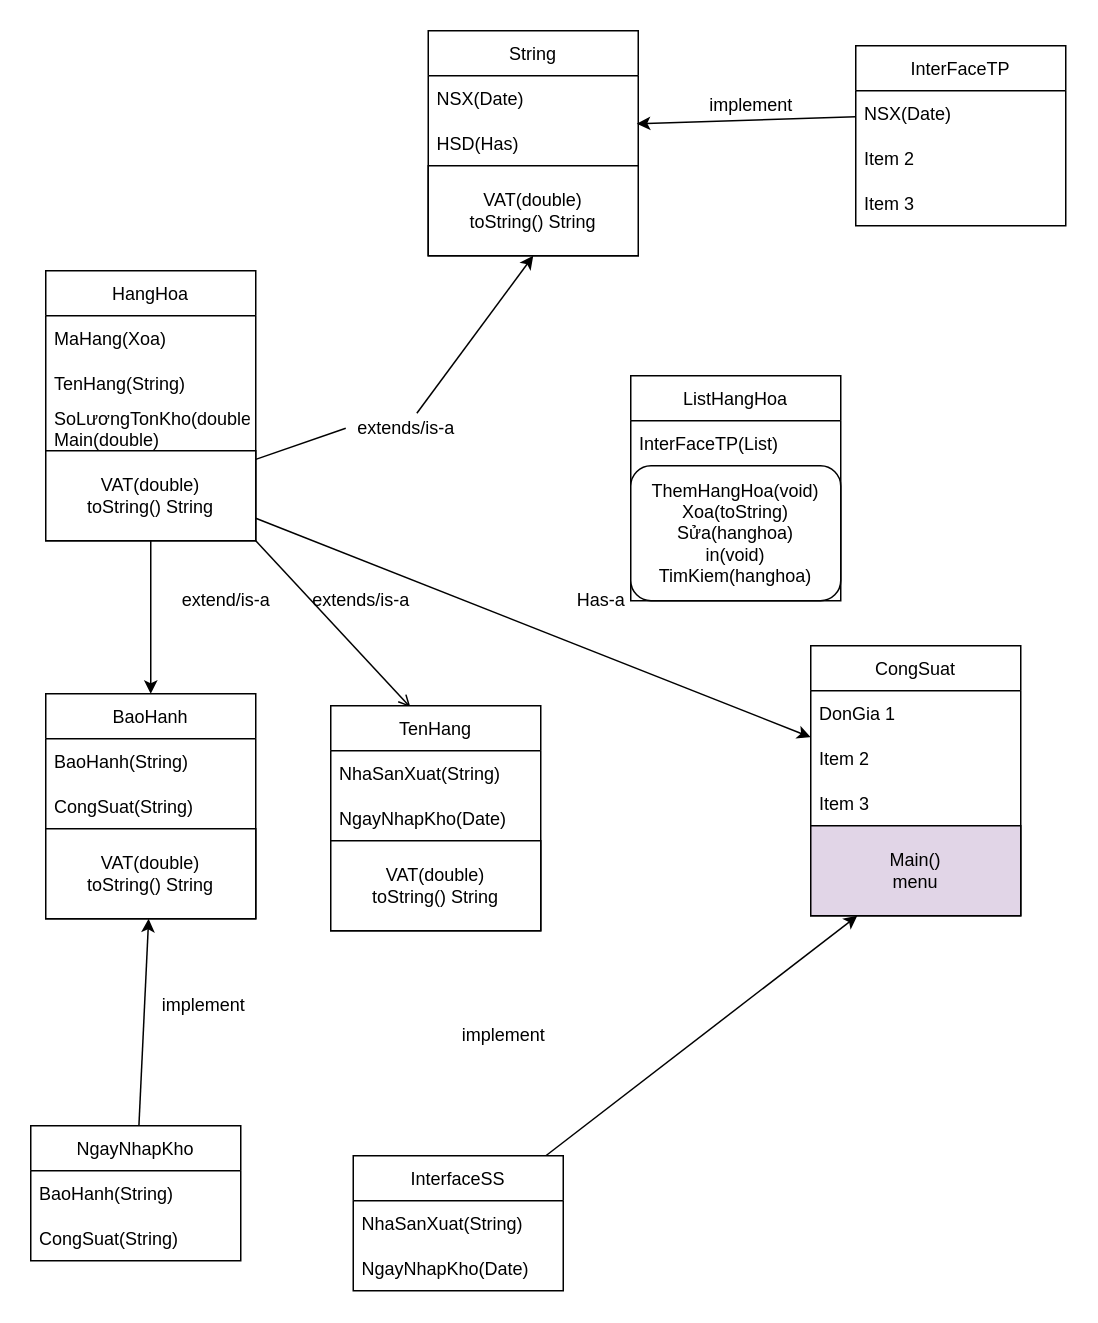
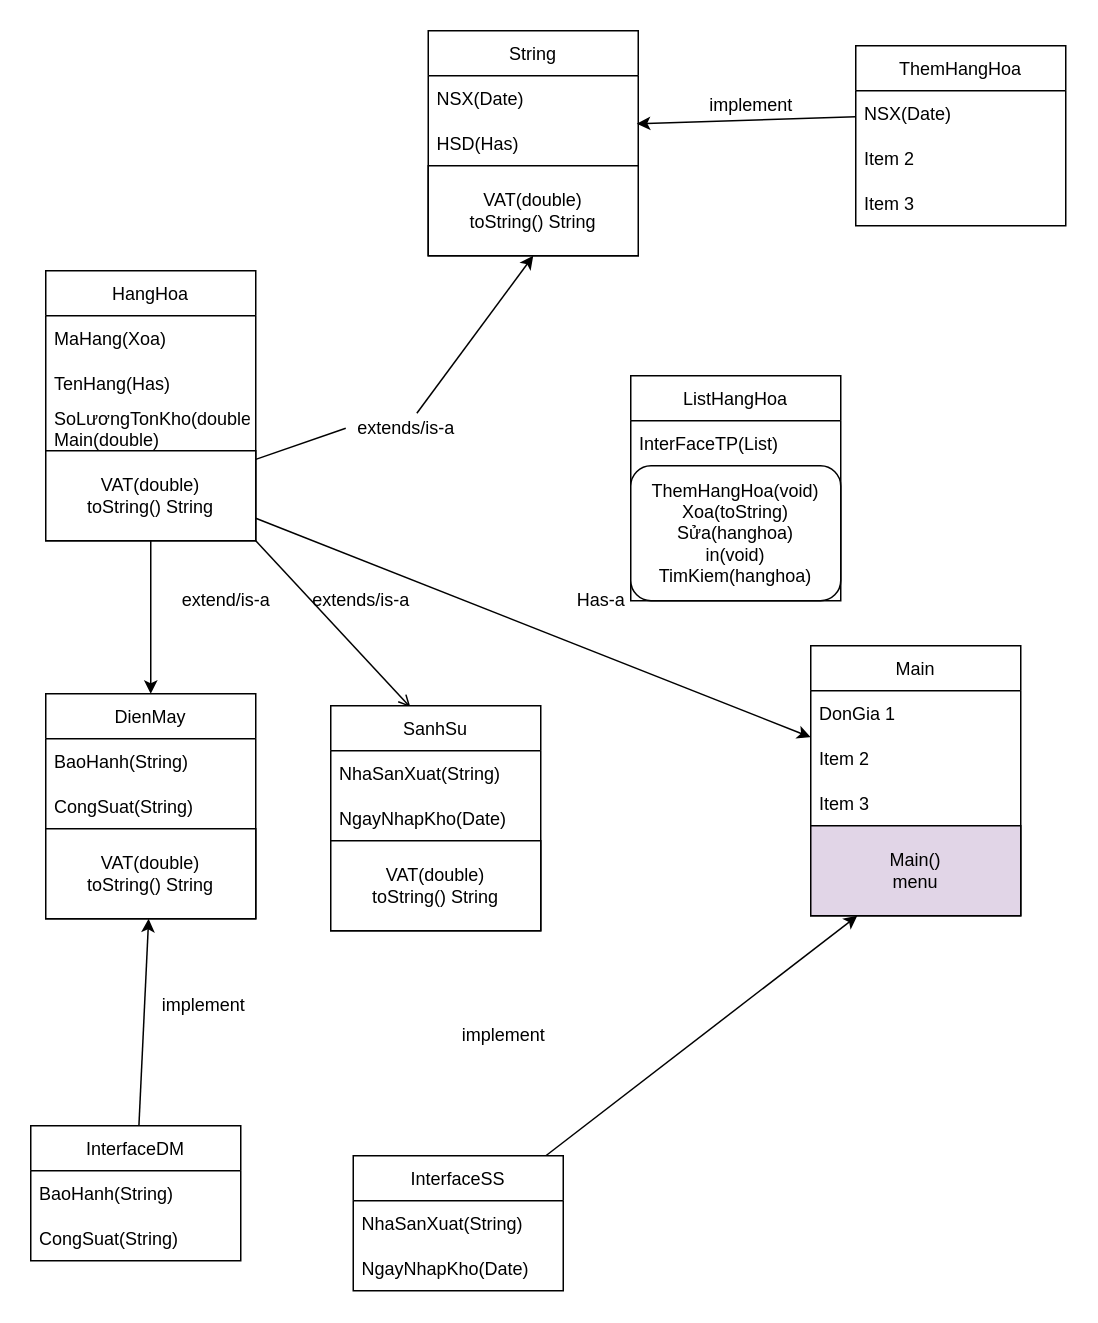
node "InterFaceTP": label "InterFaceTP" -> "ThemHangHoa"
node "TenHang(String)": label "TenHang(String)" -> "TenHang(Has)"
node "CongSuat": label "CongSuat" -> "Main"
node "BaoHanh": label "BaoHanh" -> "DienMay"
node "TenHang": label "TenHang" -> "SanhSu"
node "NgayNhapKho": label "NgayNhapKho" -> "InterfaceDM"
